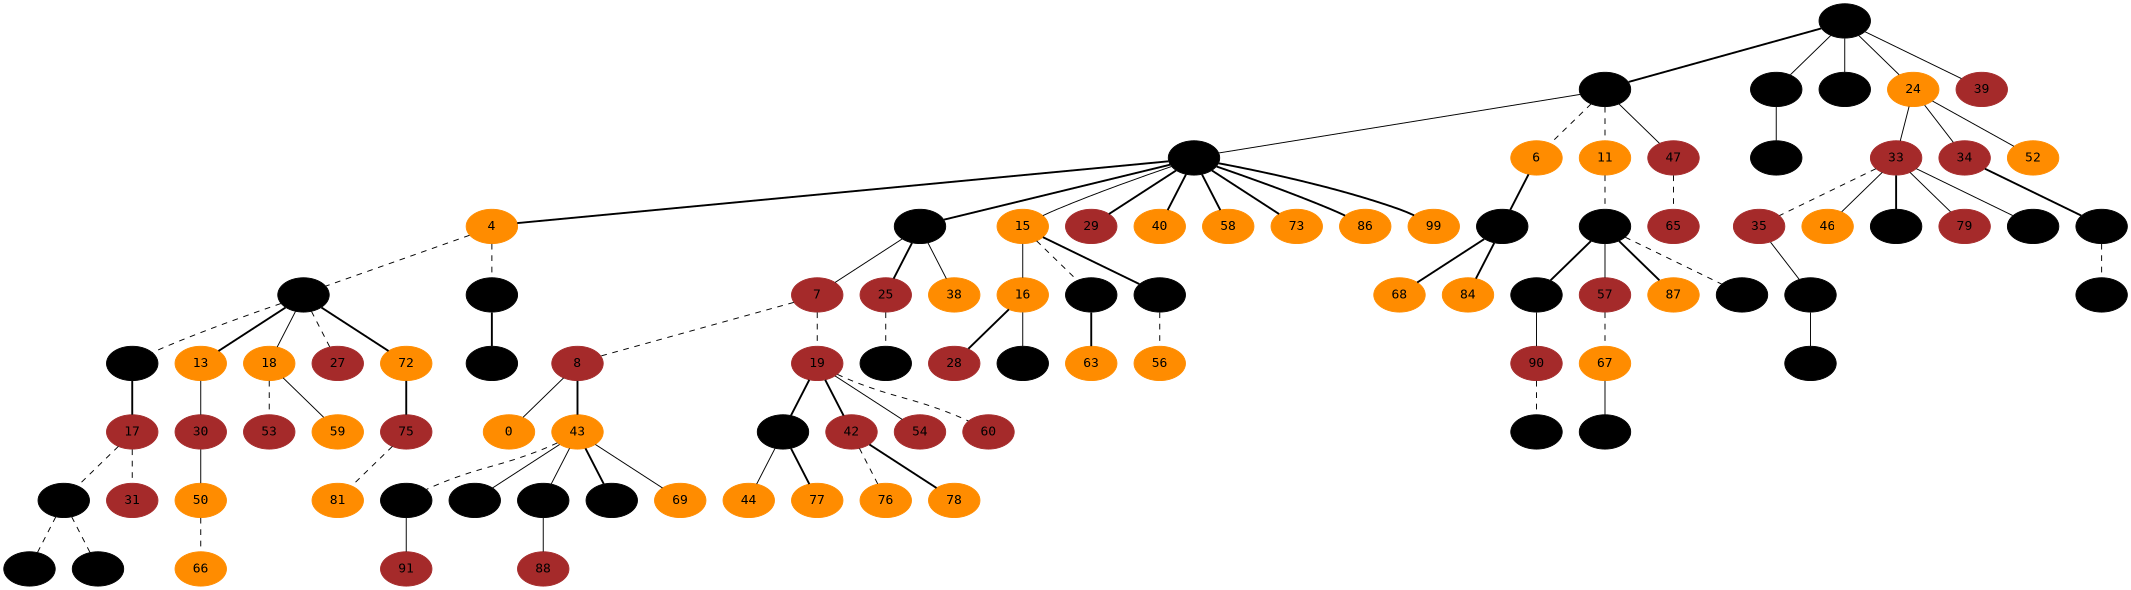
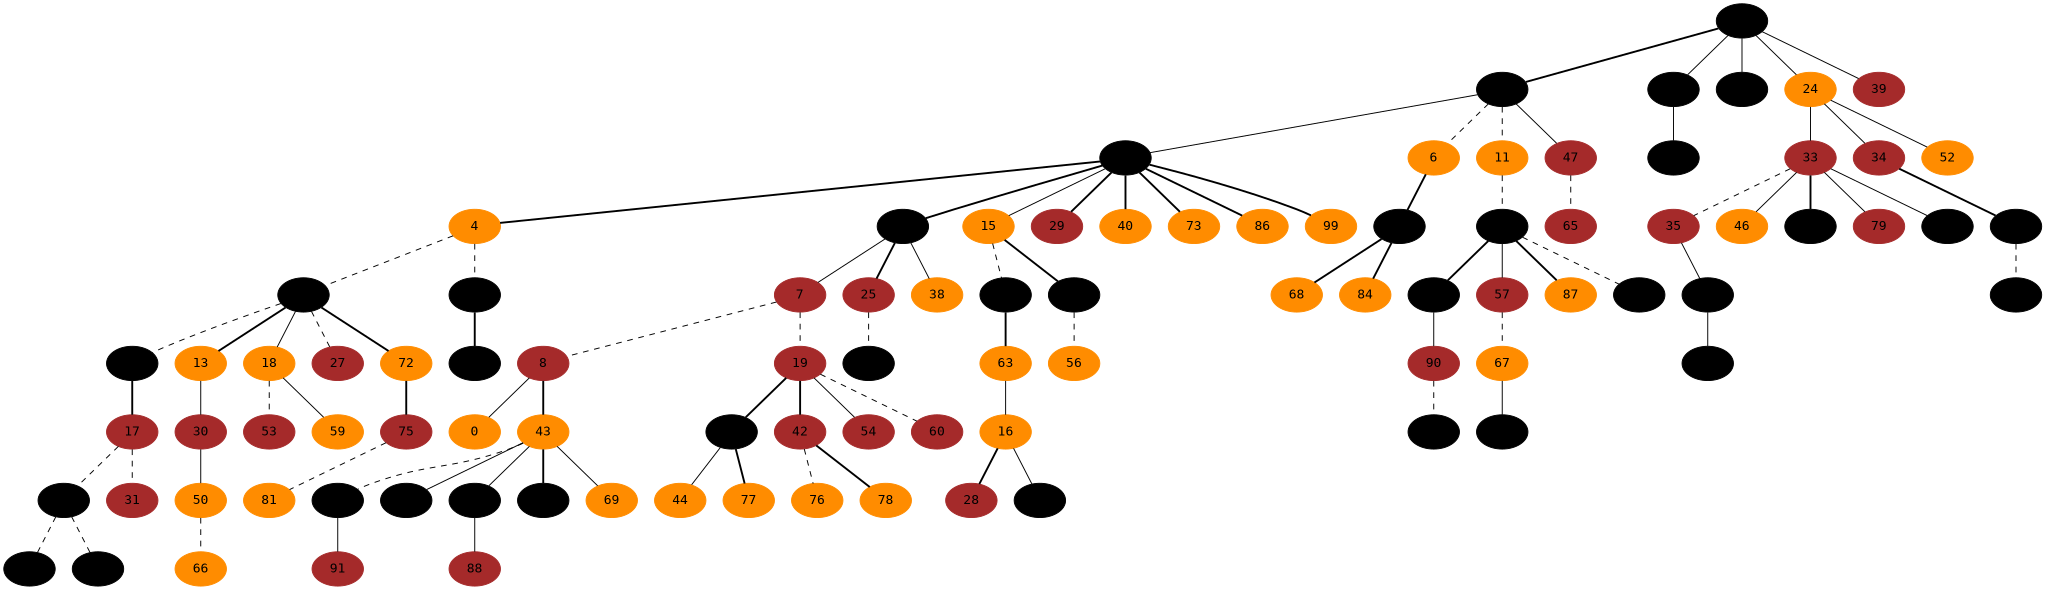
node "58": removed
edge "15" -- "16": now "63" -- "16"
